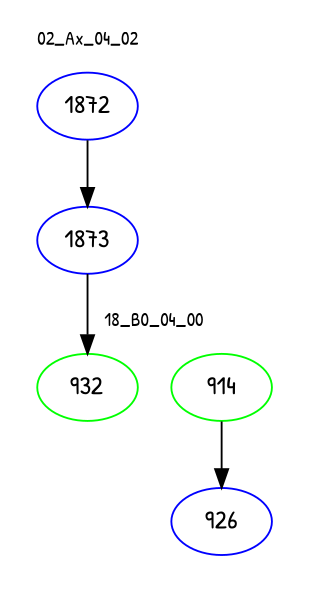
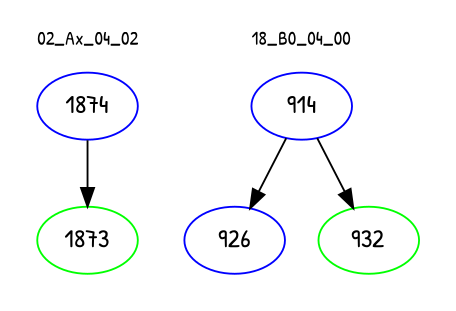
node "1872": label "1872" -> "1874"
node "1873": color blue -> green
edge "1873" -> "932": now "914" -> "932"
node "914": color green -> blue
